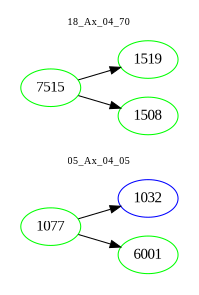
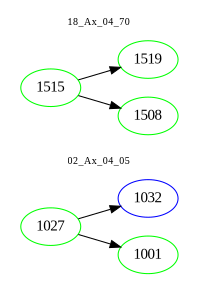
node "7515": label "7515" -> "1515"
cluster "05_Ax_04_05": label "05_Ax_04_05" -> "02_Ax_04_05"
node "1077": label "1077" -> "1027"
node "6001": label "6001" -> "1001"
